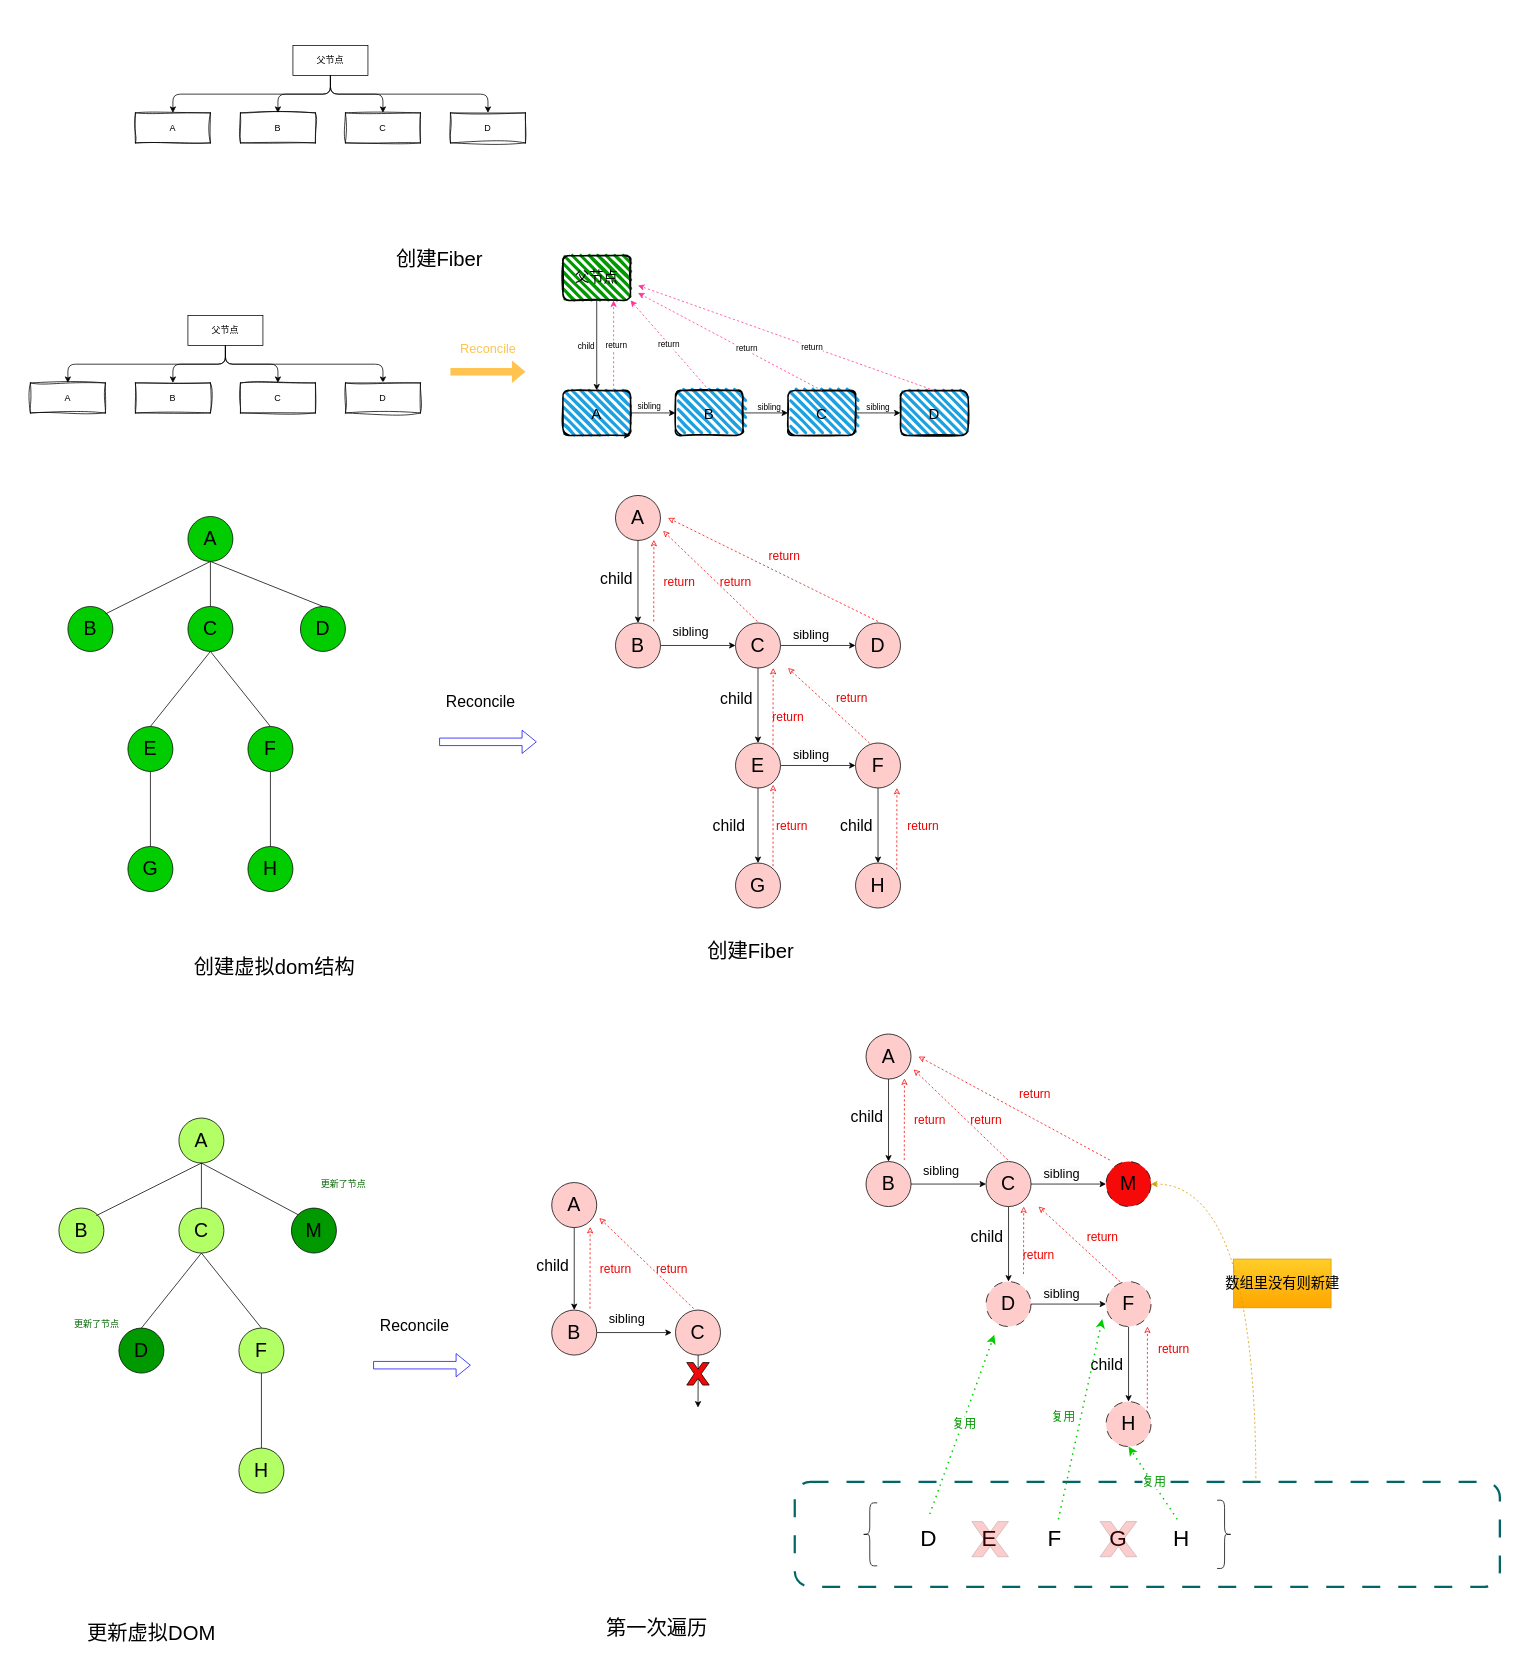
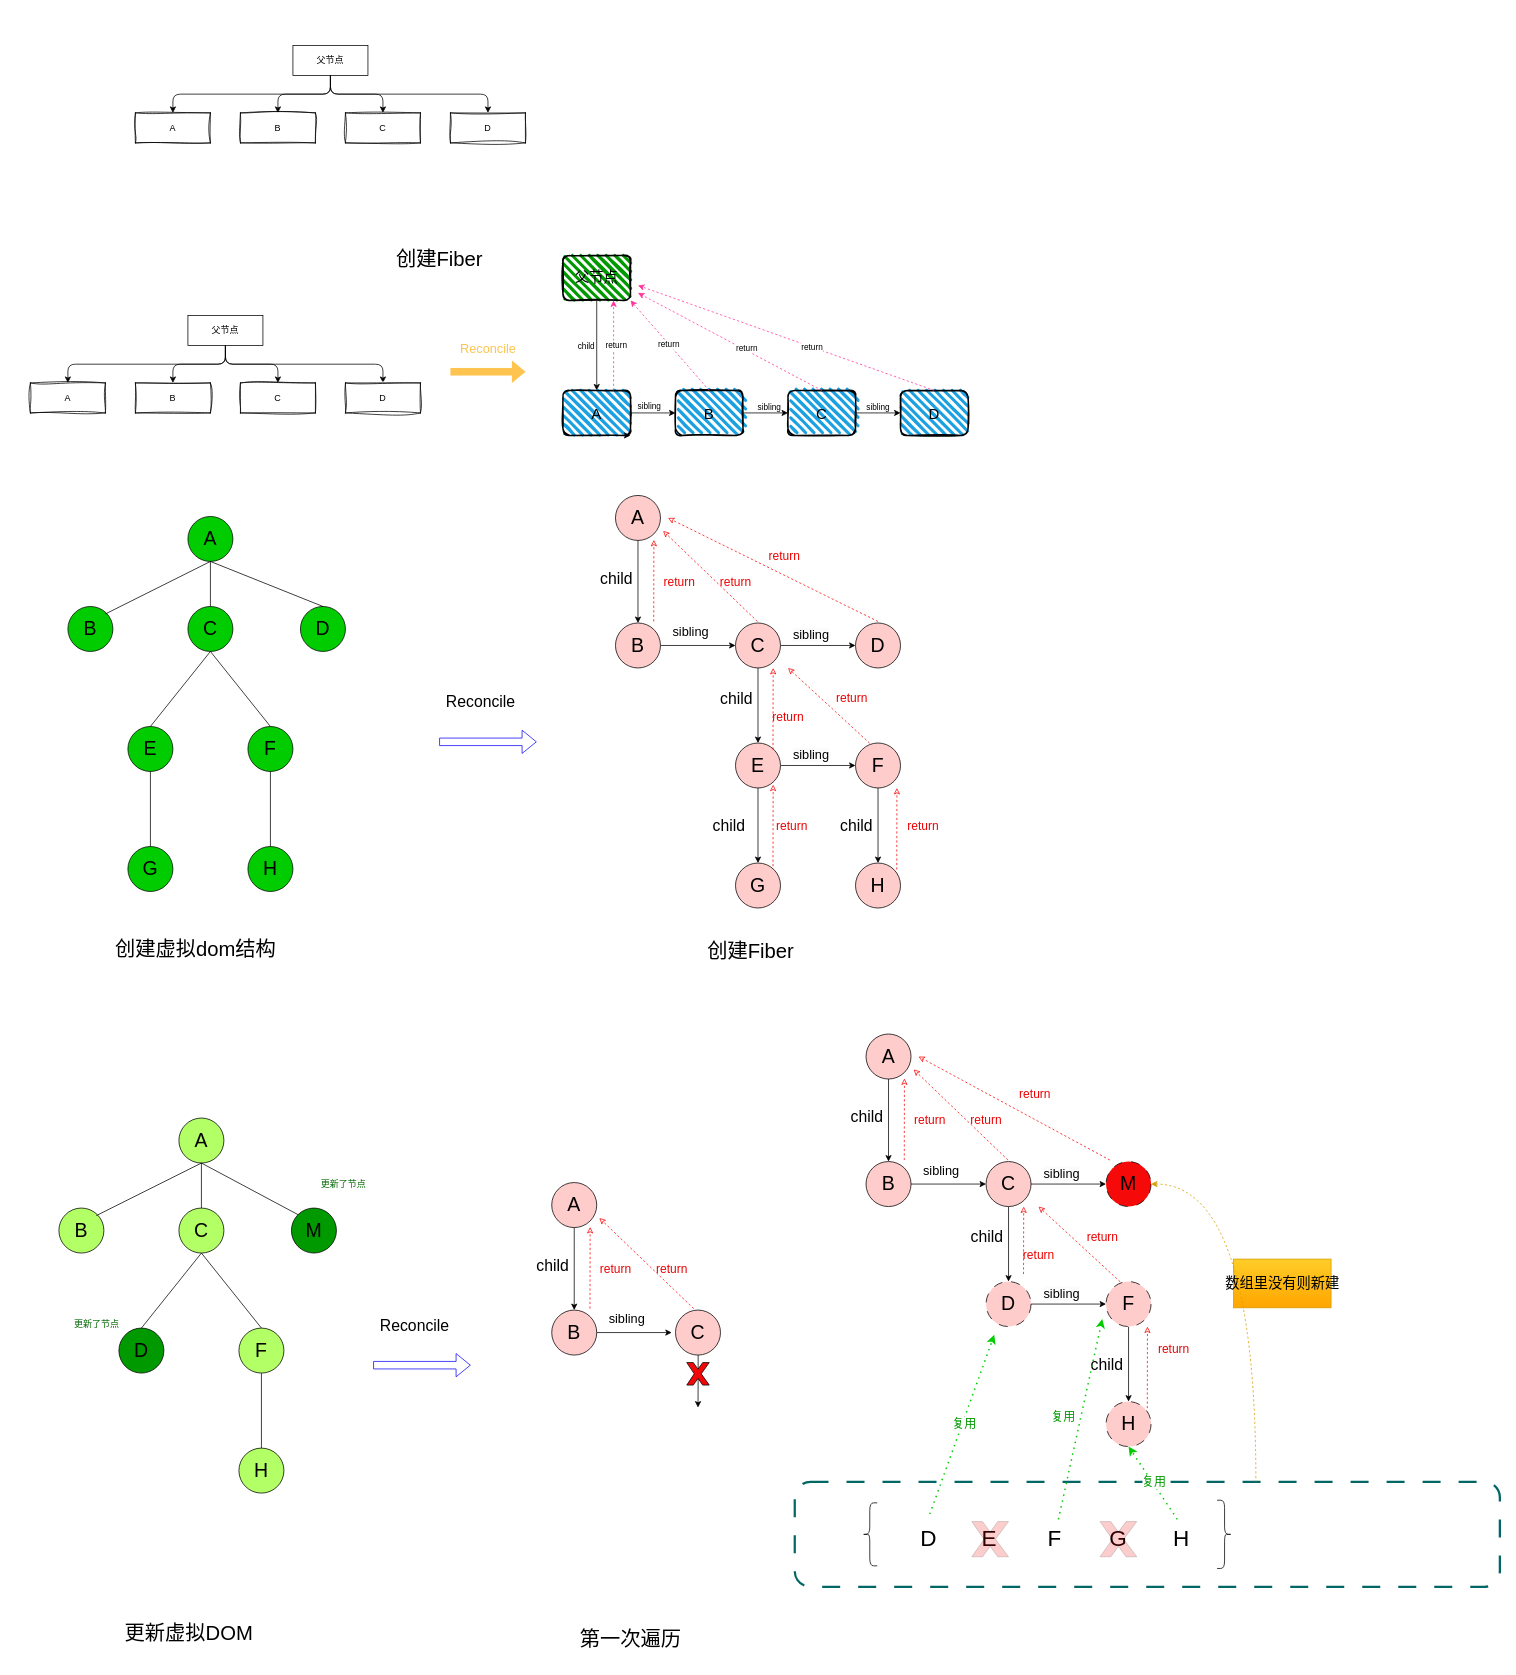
node "创建虚拟dom结构": moved (274, 968) -> (195, 949)
node "第一次遍历": moved (657, 1629) -> (630, 1640)
node "更新虚拟DOM": moved (151, 1633) -> (189, 1633)
